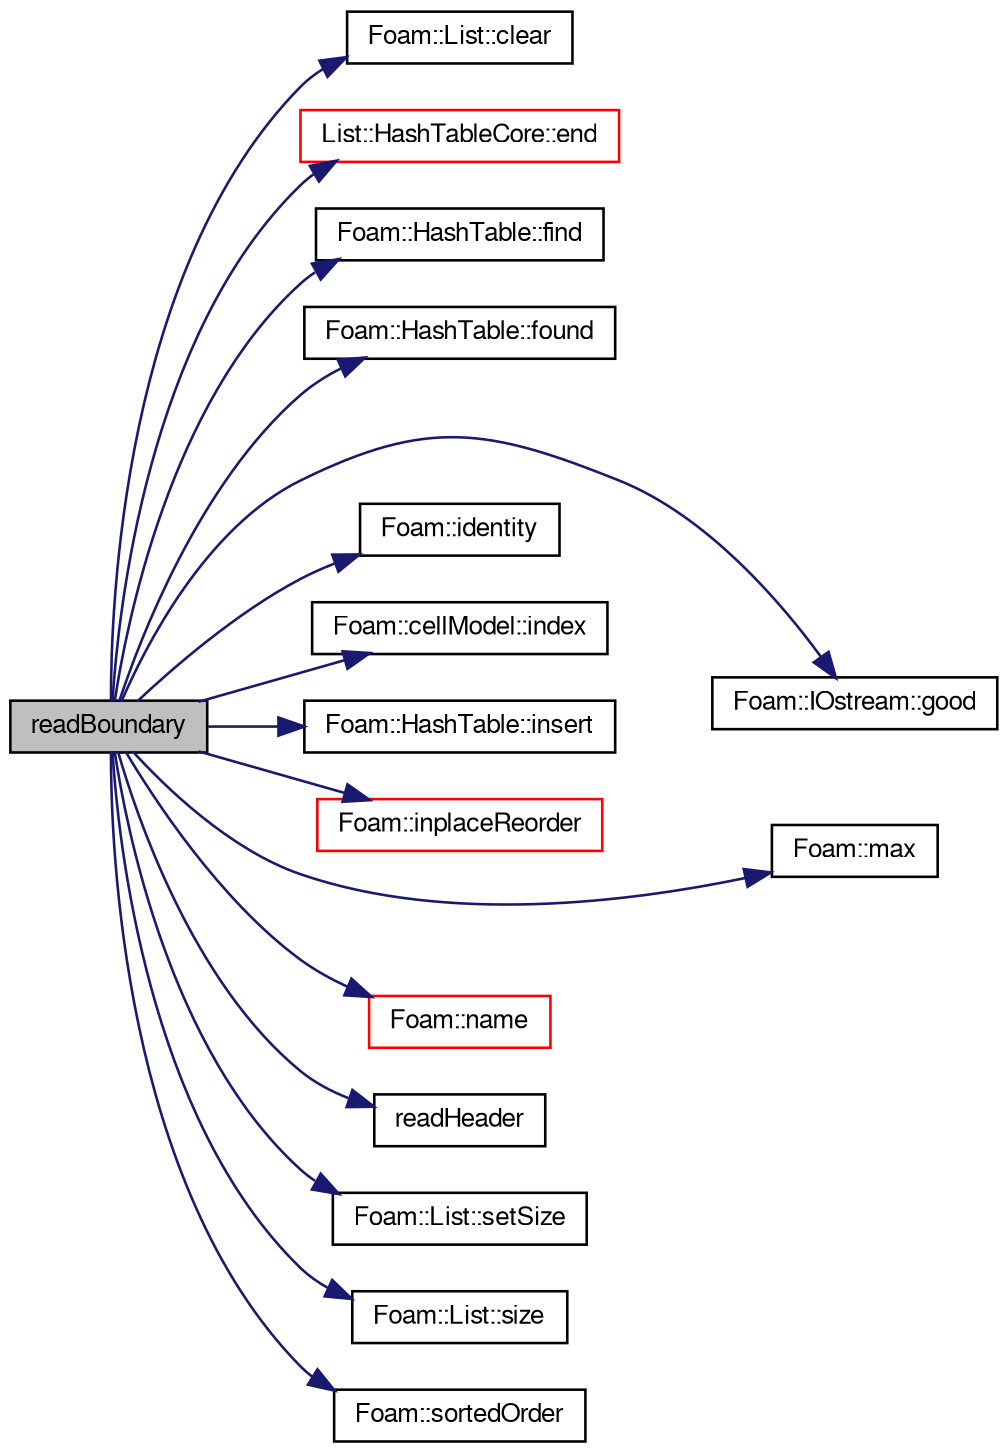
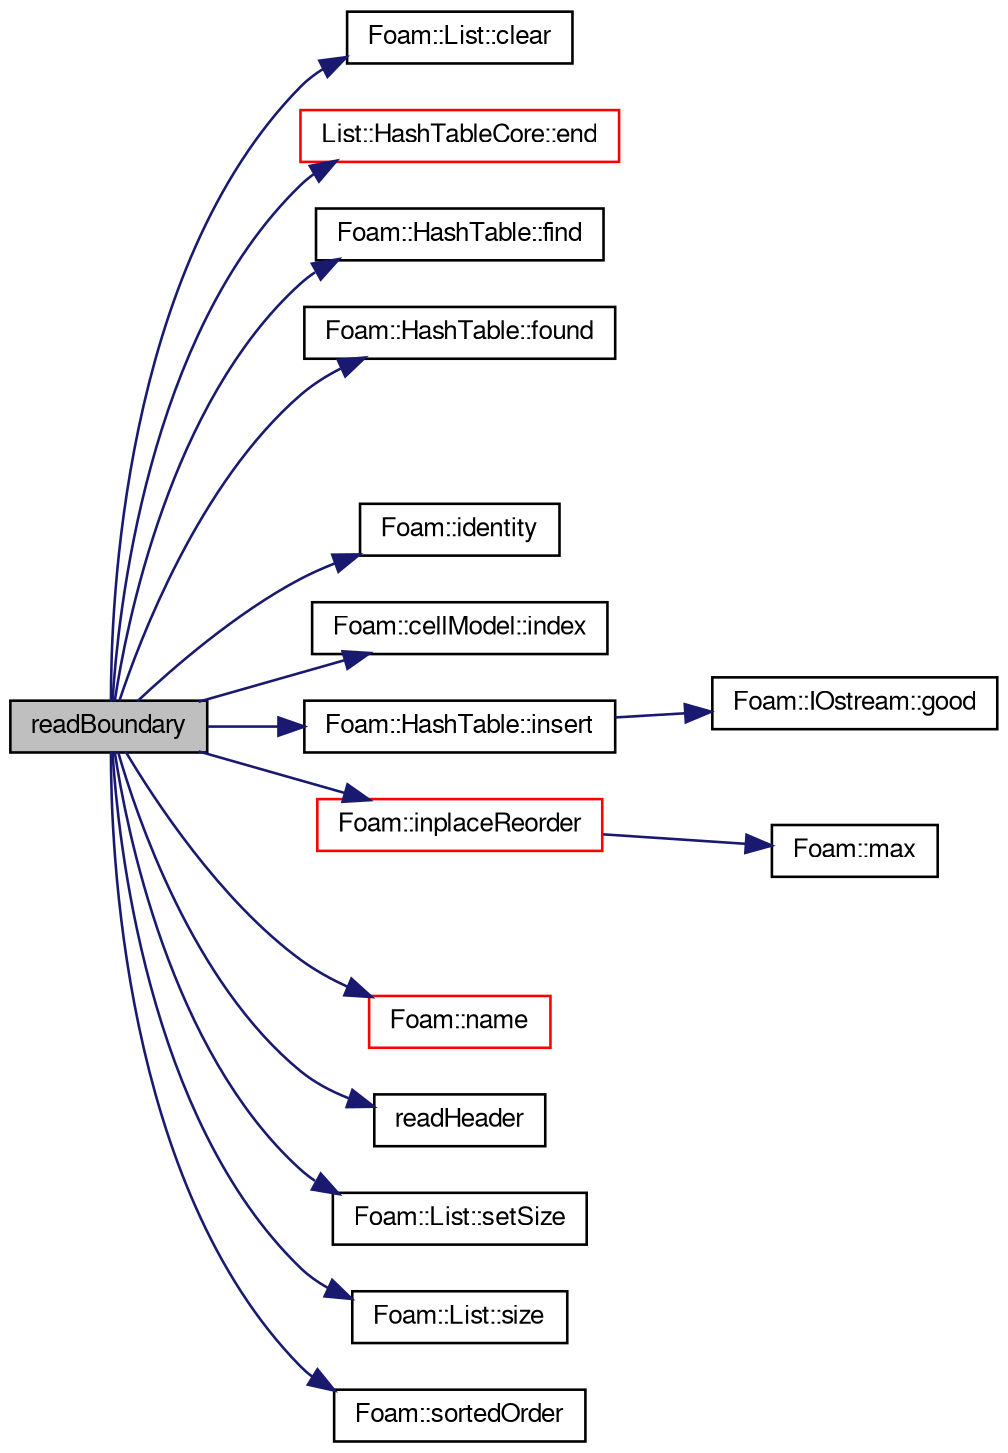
edge "readBoundary" -> "Foam::IOstream::good": now "Foam::HashTable::insert" -> "Foam::IOstream::good"
edge "readBoundary" -> "Foam::max": now "Foam::inplaceReorder" -> "Foam::max"
